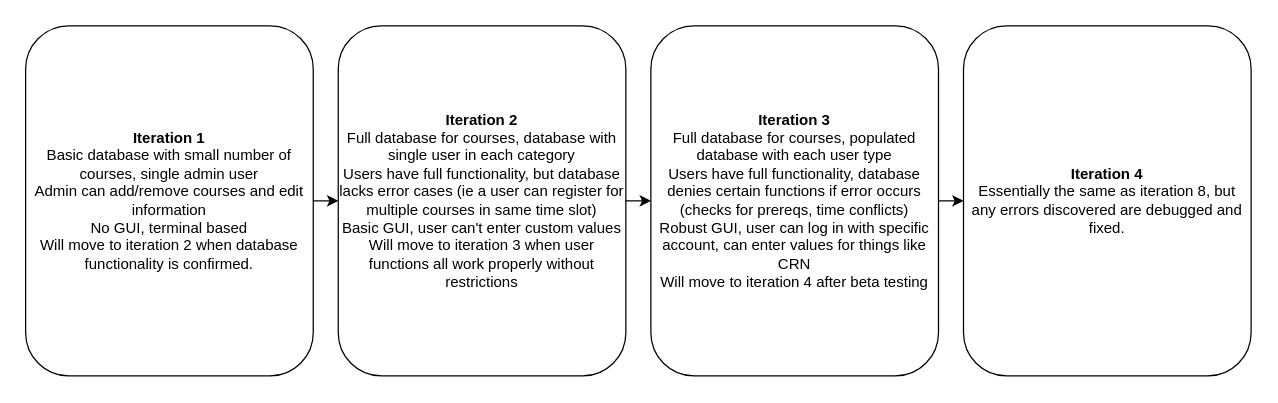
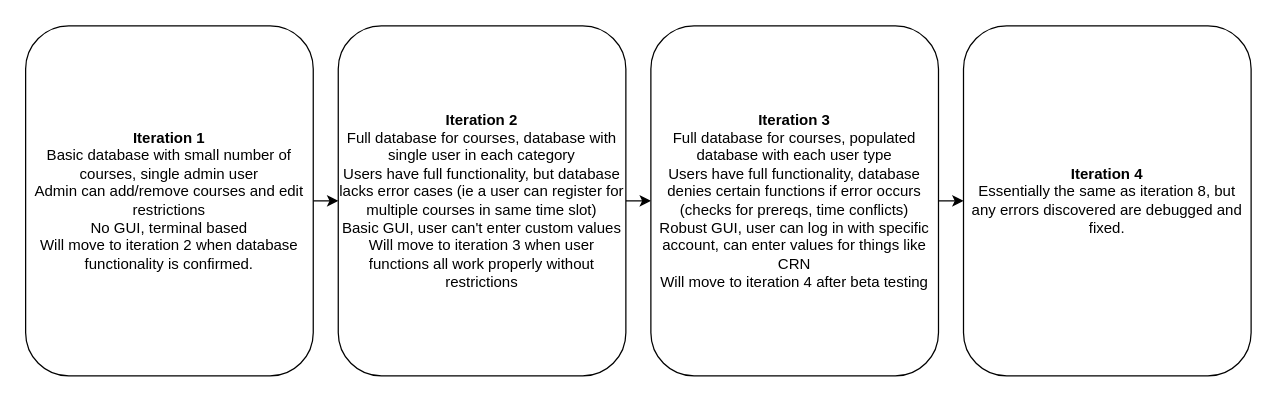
node "Iteration 1 Basic database with small number of courses, single admin user Admin can add/remove courses and edit information No GUI, terminal based Will move to iteration 2 when database functionality is confirmed.": label "Iteration 1 Basic database with small number of courses, single admin user Admin can add/remove courses and edit information No GUI, terminal based Will move to iteration 2 when database functionality is confirmed." -> "Iteration 1 Basic database with small number of courses, single admin user Admin can add/remove courses and edit restrictions No GUI, terminal based Will move to iteration 2 when database functionality is confirmed."
